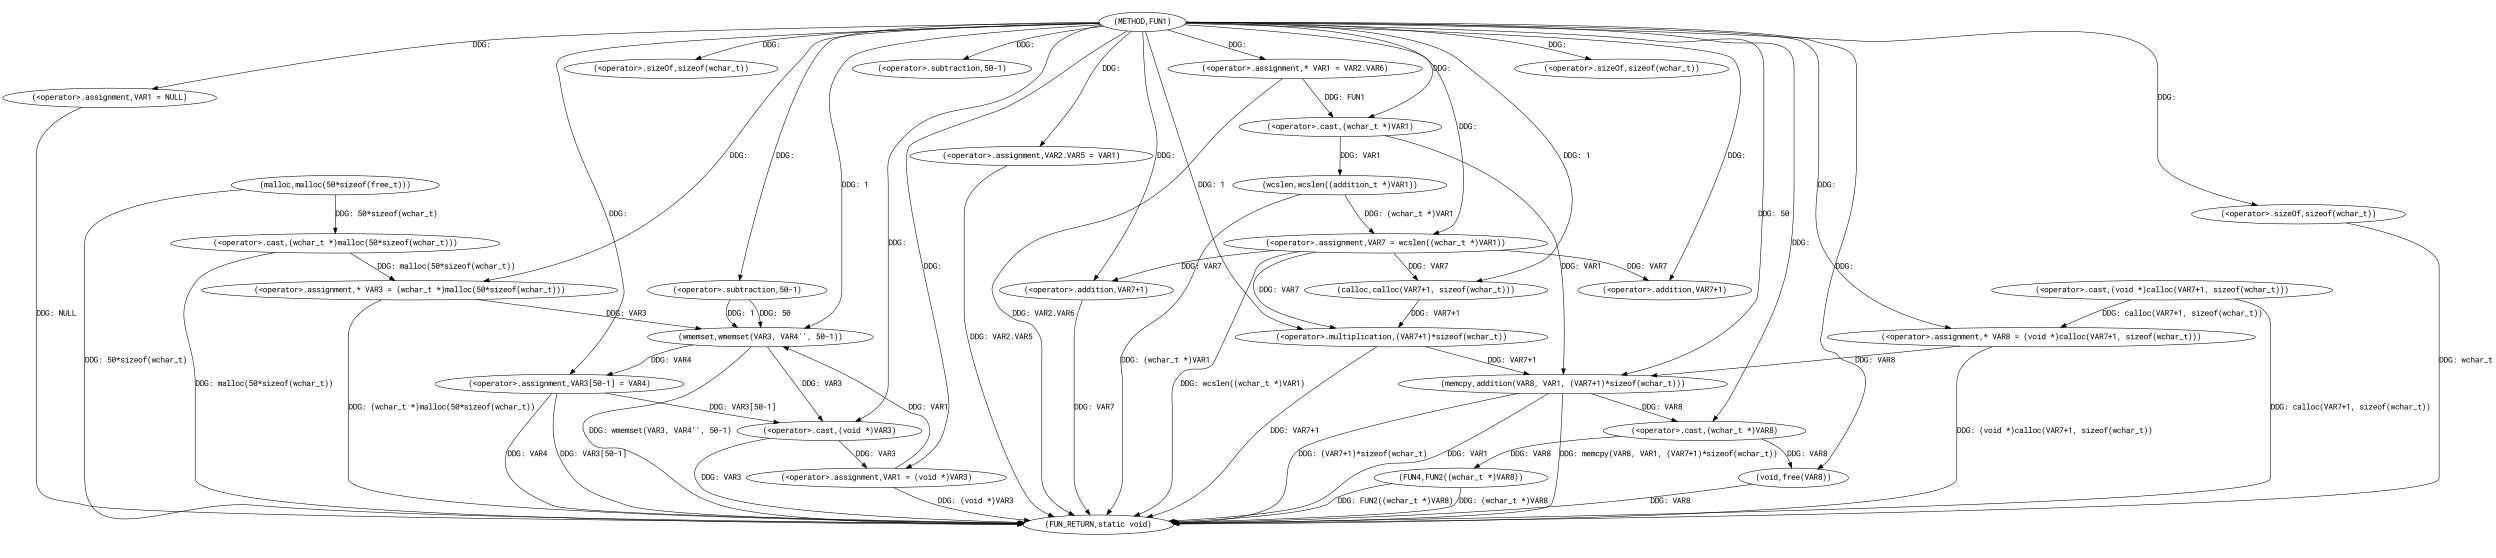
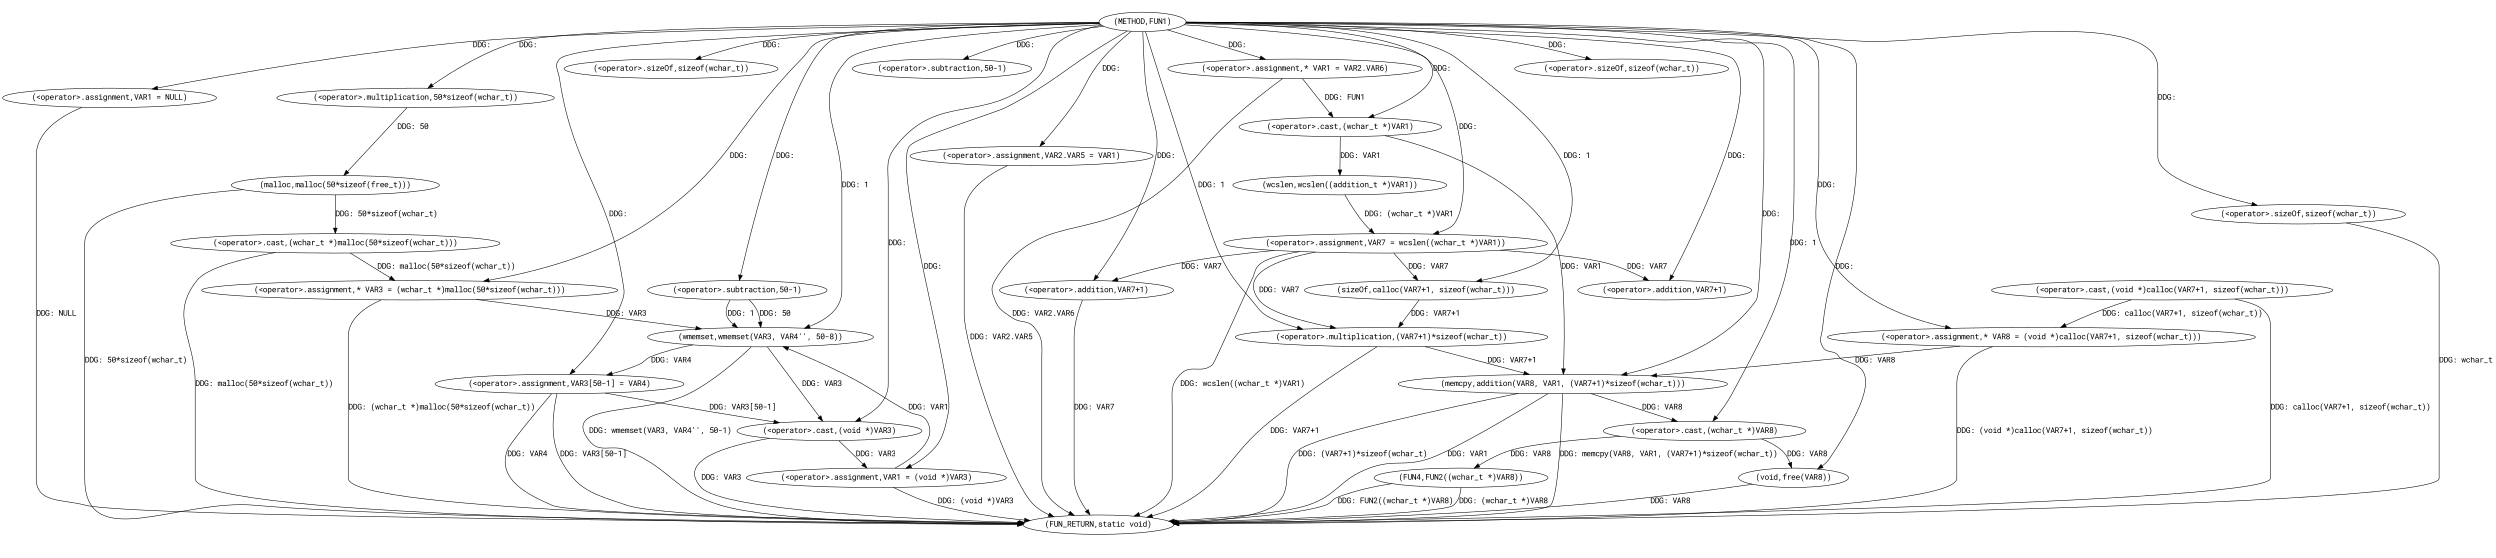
node "(<operator>.multiplication,50*sizeof(wchar_t))": added
edge "(METHOD,FUN1)" -> "(memcpy,addition(VAR8, VAR1, (VAR7+1)*sizeof(wchar_t)))": label "DDG: 50" -> "DDG: "
edge "(METHOD,FUN1)" -> "(<operator>.cast,(wchar_t *)VAR8)": label "DDG: " -> "DDG: 1"
node "(calloc,calloc(VAR7+1, sizeof(wchar_t)))": label "(calloc,calloc(VAR7+1, sizeof(wchar_t)))" -> "(sizeOf,calloc(VAR7+1, sizeof(wchar_t)))"
edge "(wcslen,wcslen((addition_t *)VAR1))" -> "(FUN_RETURN,static void)": removed, label "DDG: (wchar_t *)VAR1"
node "(wmemset,wmemset(VAR3, VAR4'', 50-1))": label "(wmemset,wmemset(VAR3, VAR4'', 50-1))" -> "(wmemset,wmemset(VAR3, VAR4'', 50-8))"
